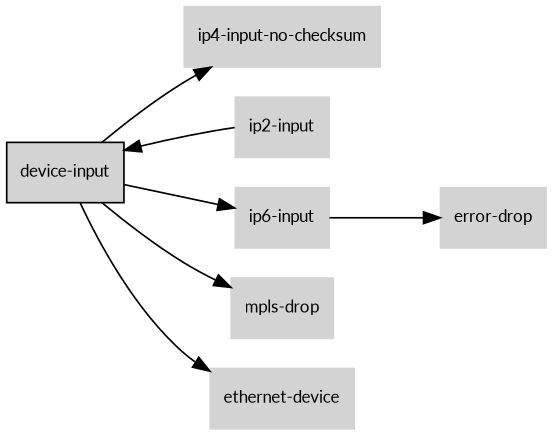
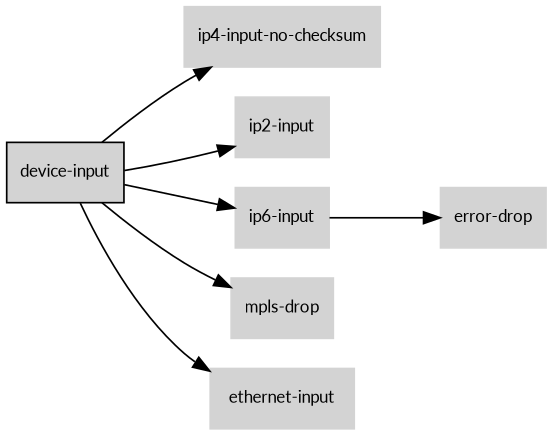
edge "ip2-input" -> "device-input": reversed
node "ethernet-device": label "ethernet-device" -> "ethernet-input"
